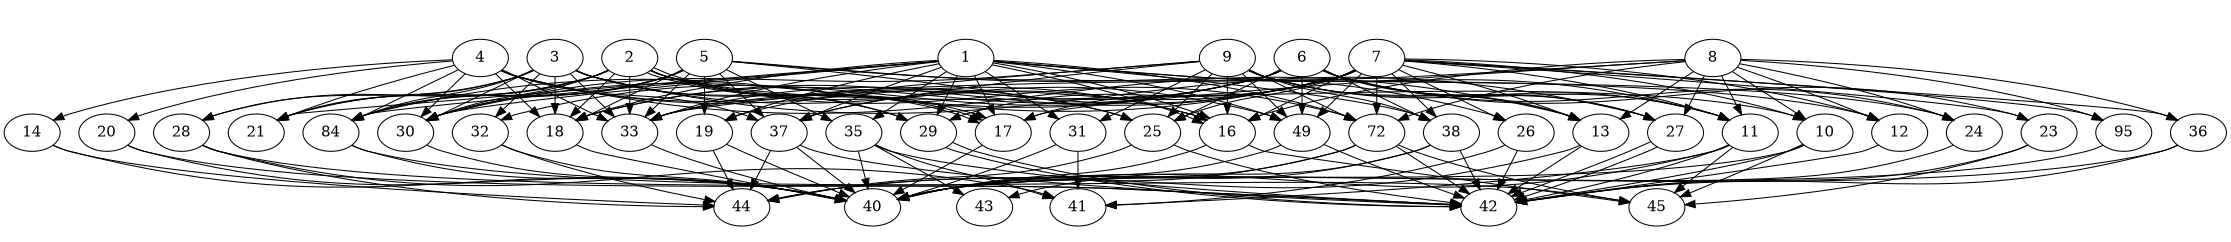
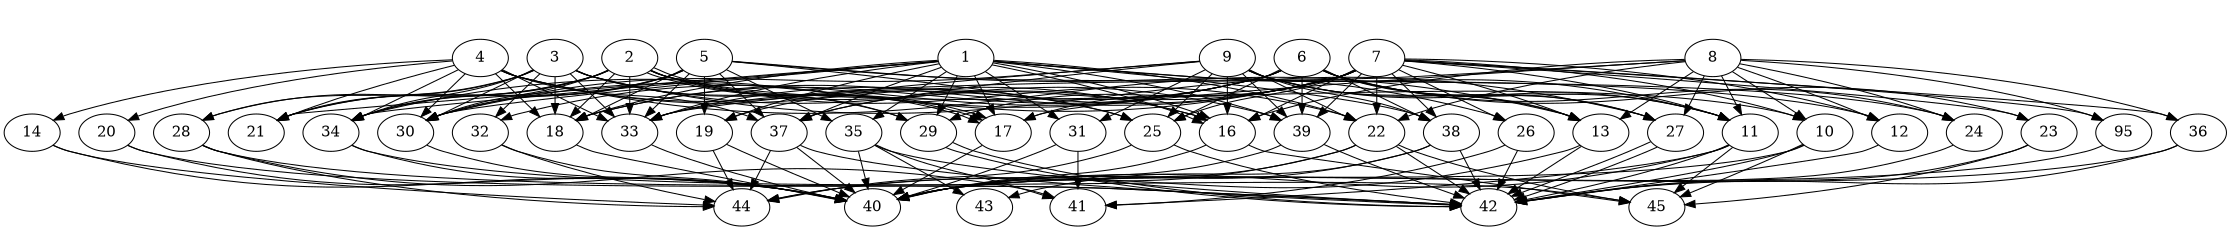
node "84": label "84" -> "34"
node "49": label "49" -> "39"
node "72": label "72" -> "22"
